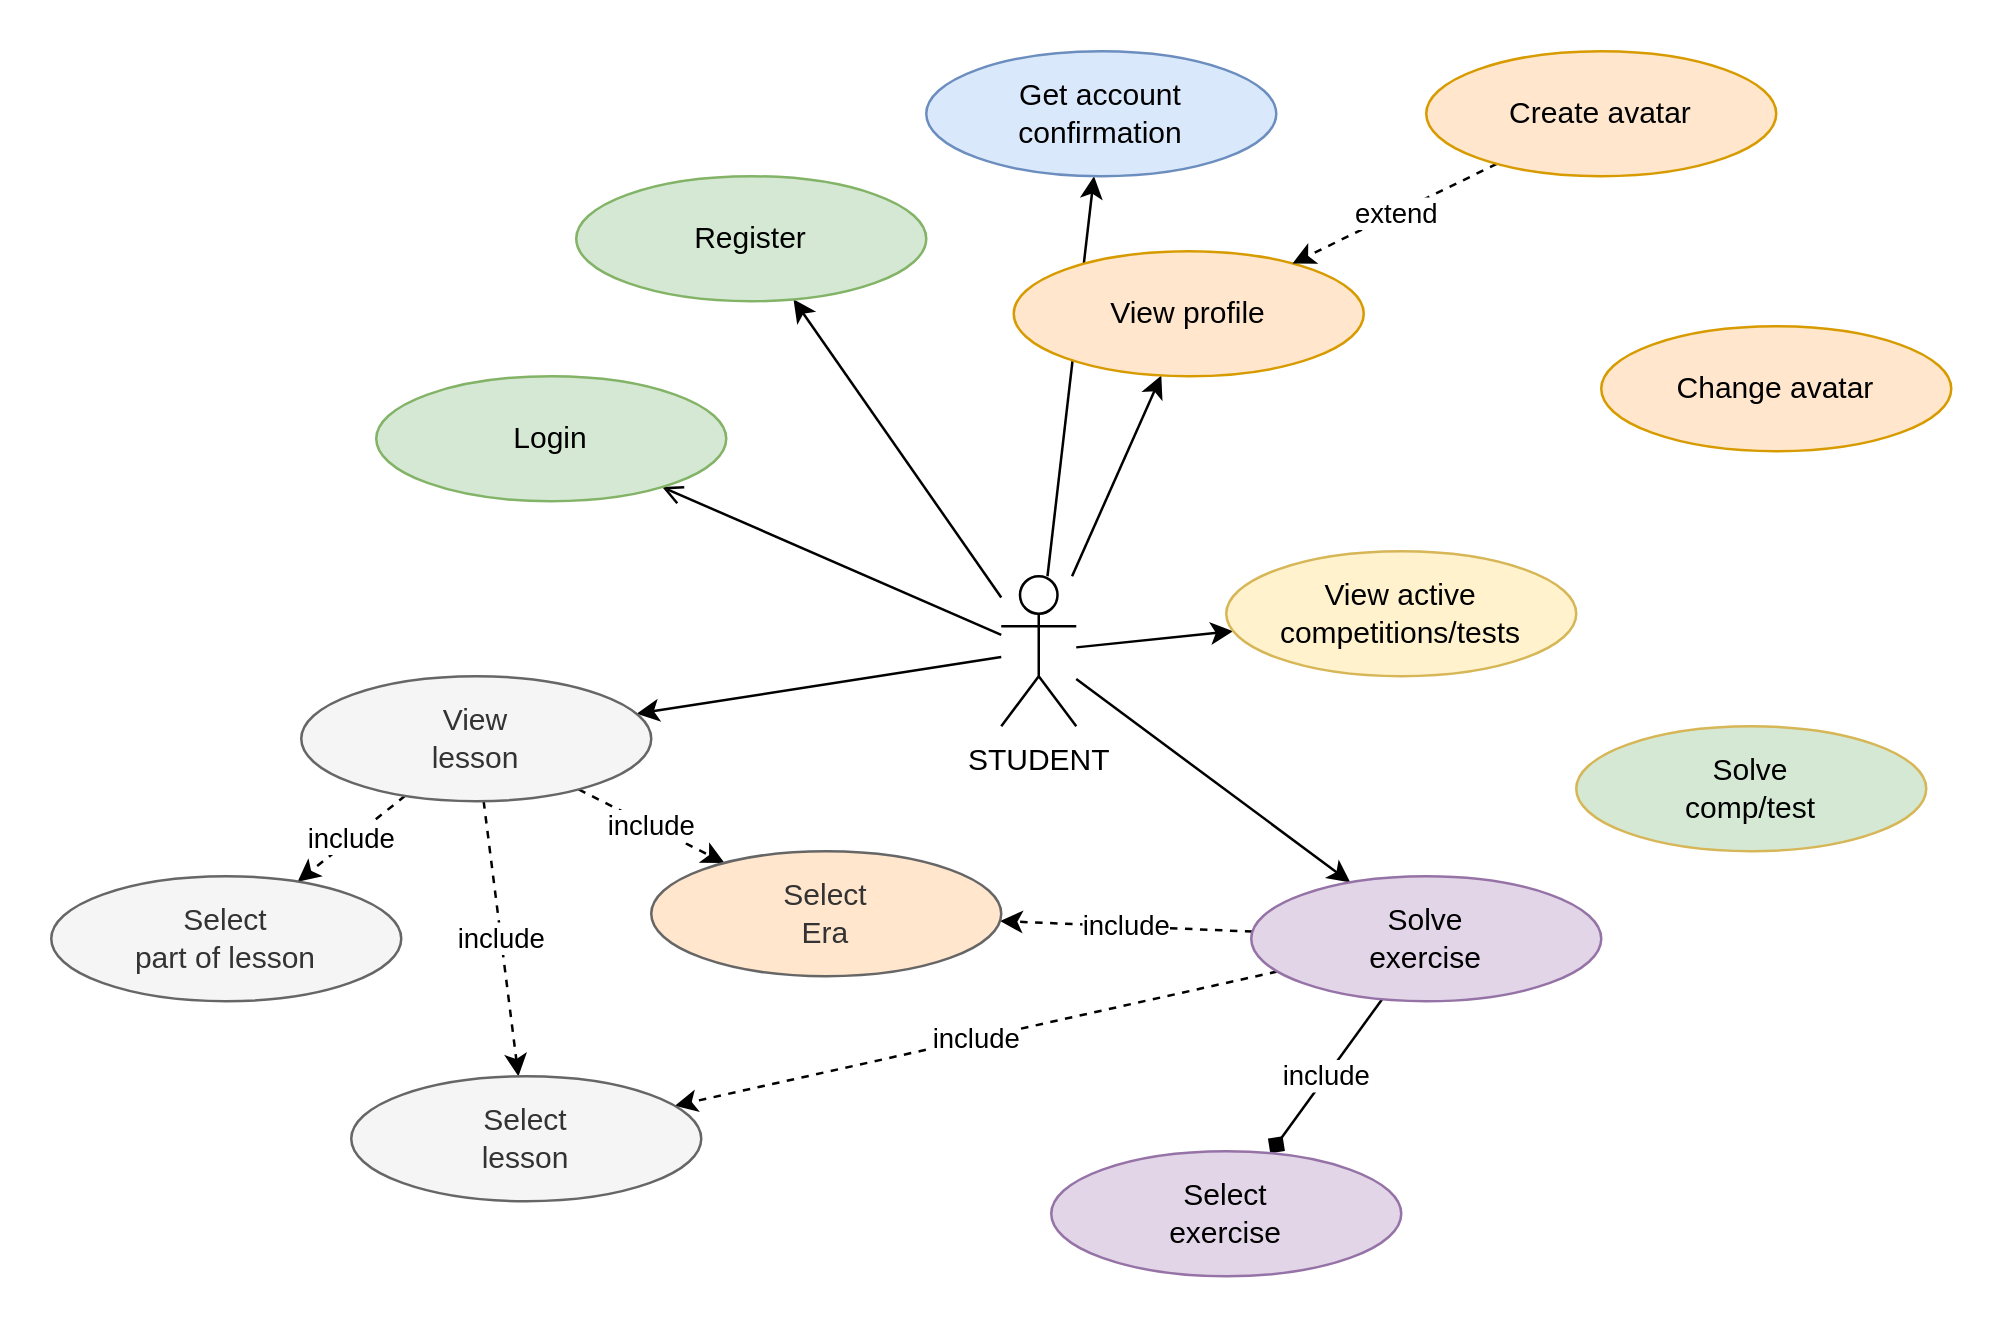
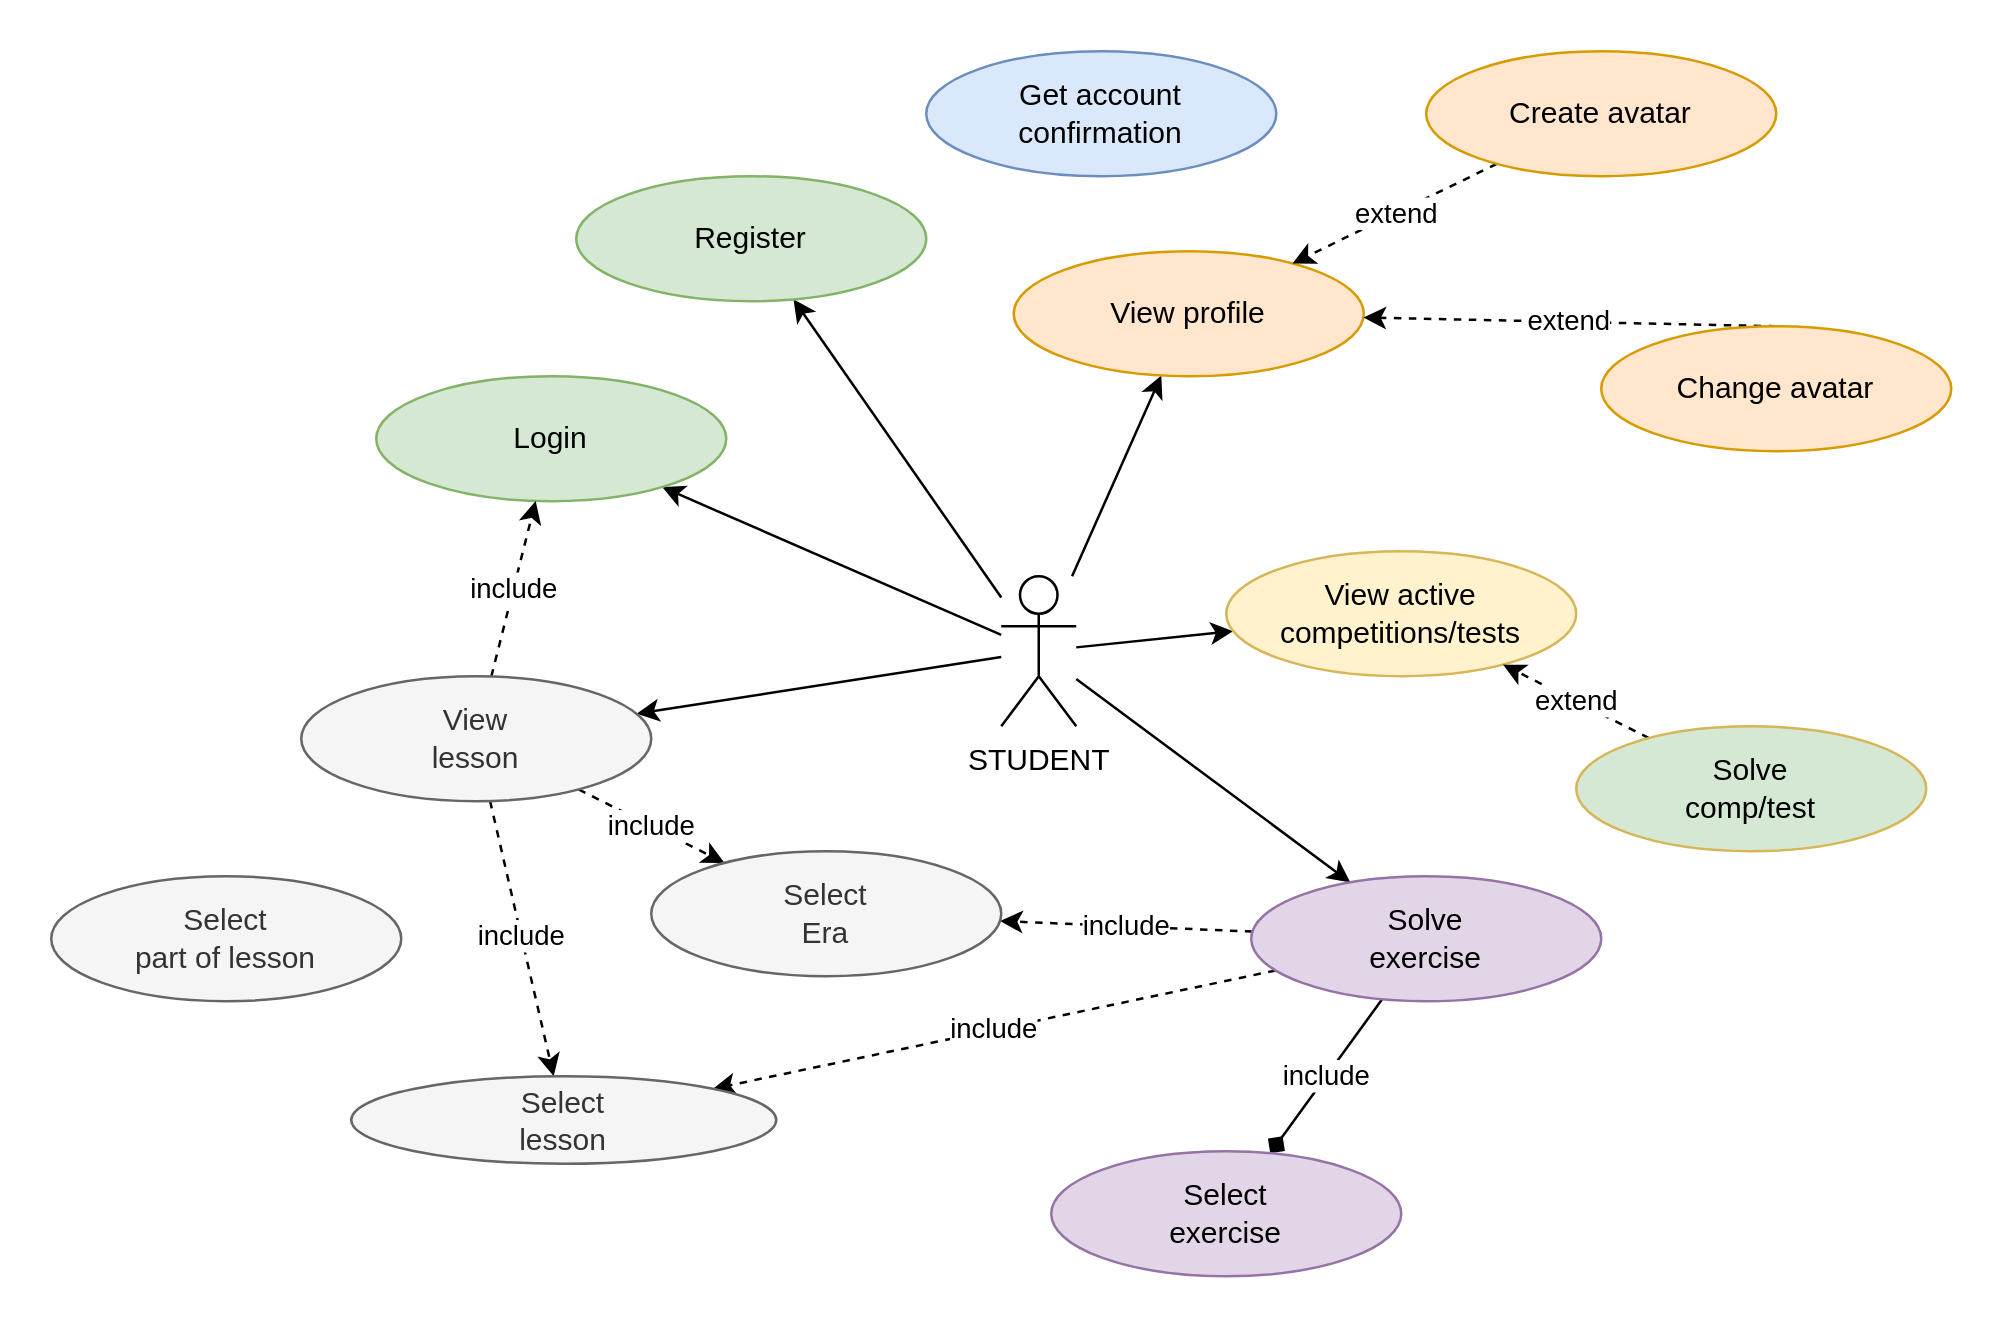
edge "Change avatar" -> "View profile": added, label "extend"
edge "STUDENT" -> "Get account confirmation": removed
edge "STUDENT" -> "Login": arrowhead open -> classic
edge "Solve comp/test" -> "View active competitions/tests": added, label "extend"
edge "View lesson" -> "Select part of lesson": now "View lesson" -> "Login"
node "Select Era": fillcolor #ffe6cc -> #f5f5f5
node "Select lesson": size 350x125 -> 425x88
